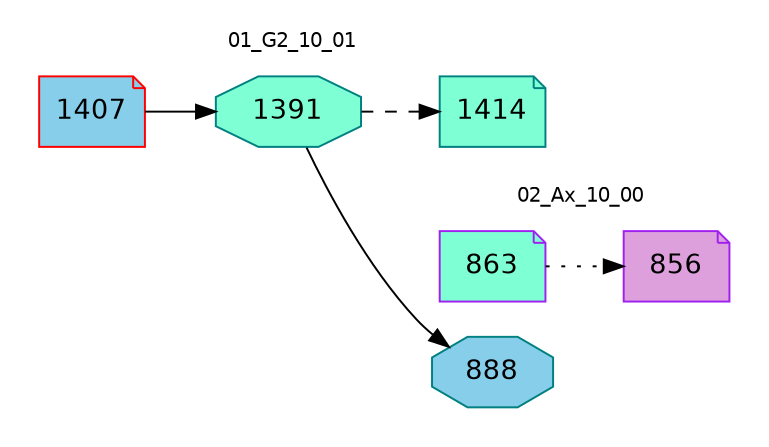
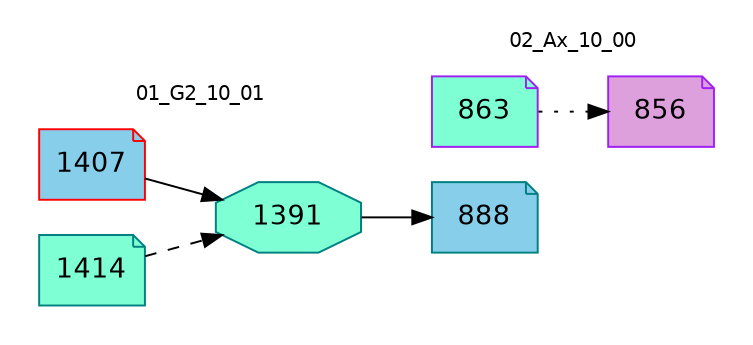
edge "1391" -> "1414": reversed
node "888": shape octagon -> note
